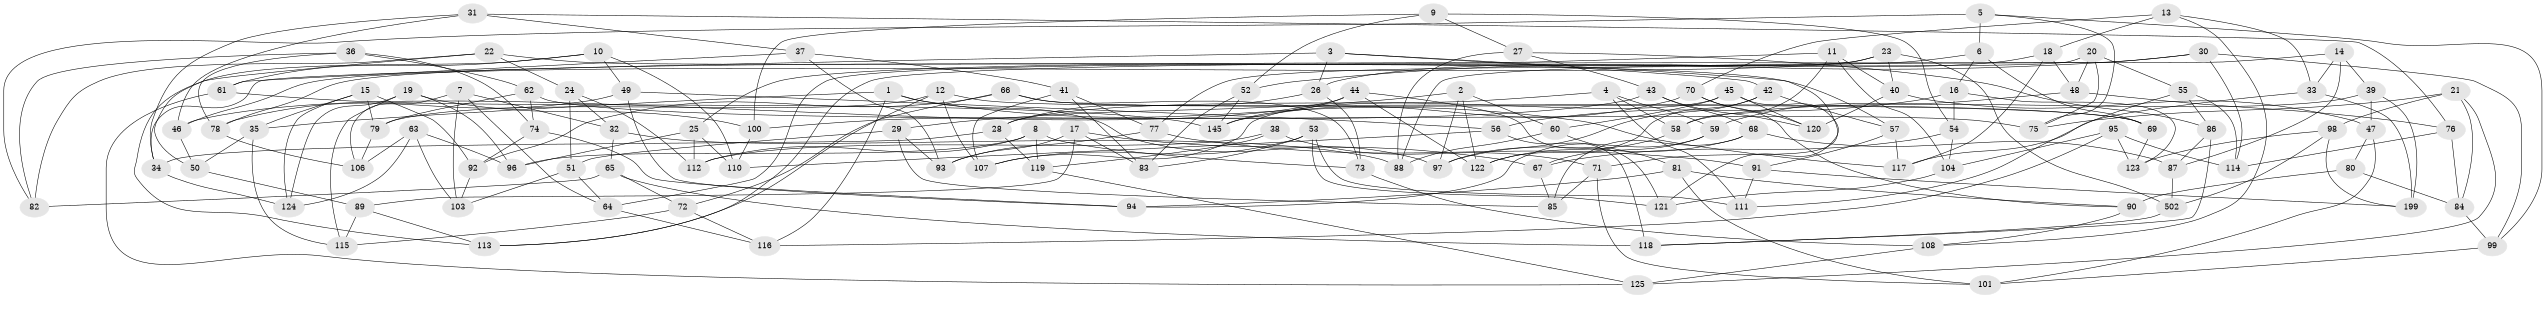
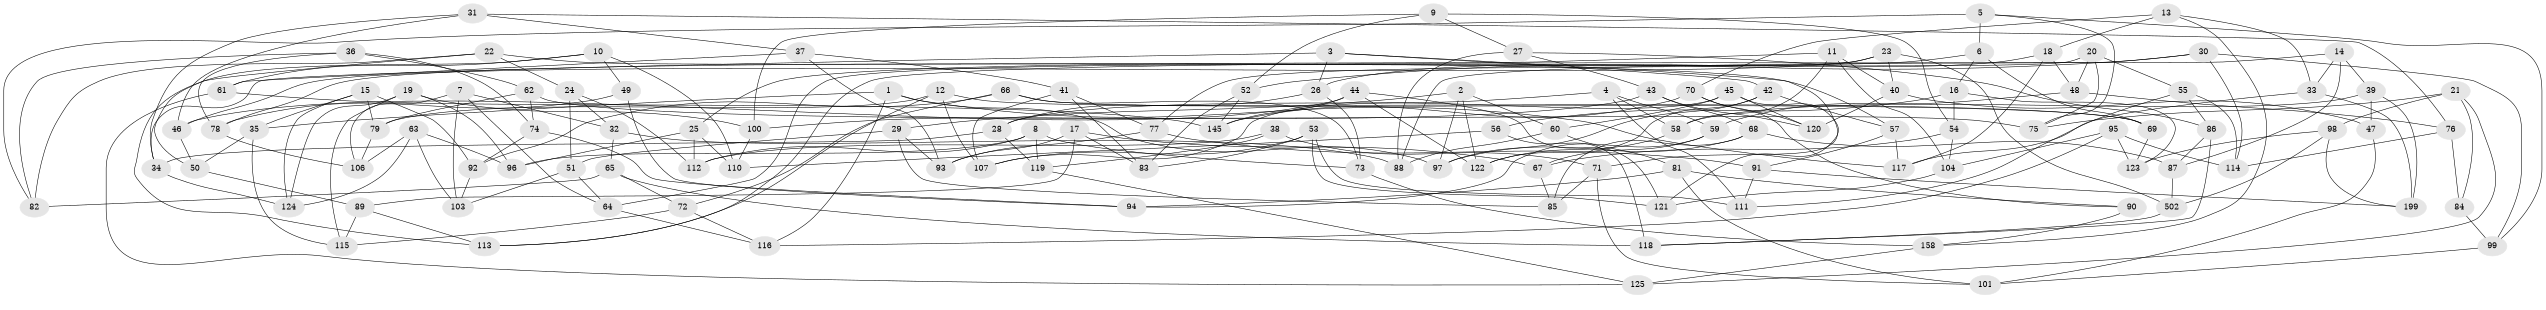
edge "49" -- "56": removed
node "80": removed
node "108": label "108" -> "158"
